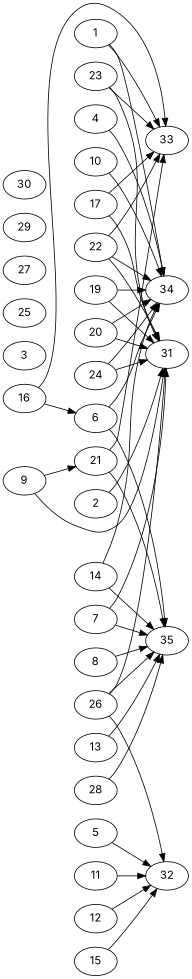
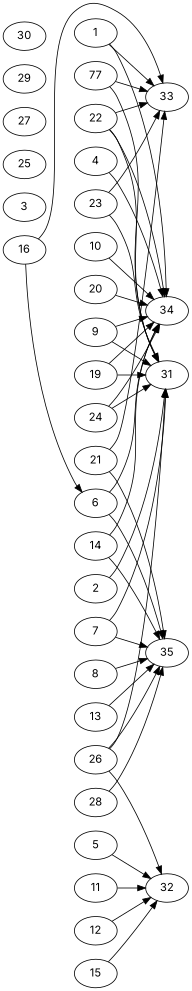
node "17": label "17" -> "77"
edge "20" -> "31": removed
edge "9" -> "21": now "9" -> "34"
